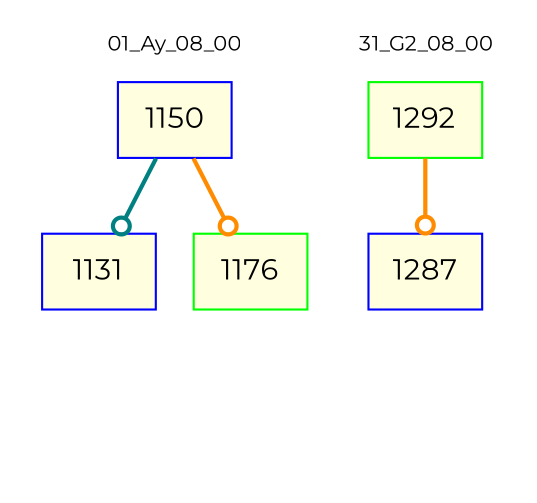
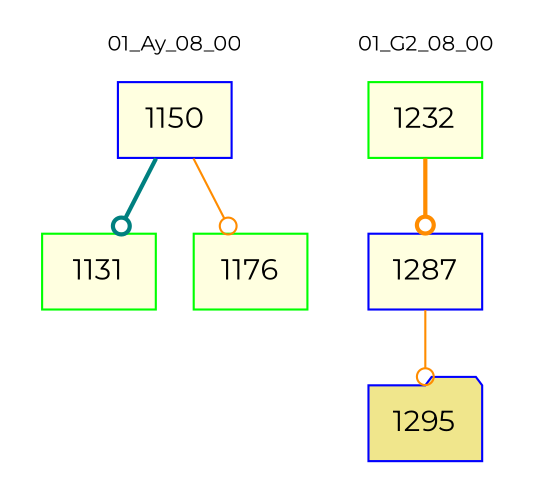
cluster "31_G2_08_00": label "31_G2_08_00" -> "01_G2_08_00"
node "1292": label "1292" -> "1232"
edge "1150" -> "1176": style bold -> solid
node "1131": color blue -> green
node "1295": added
